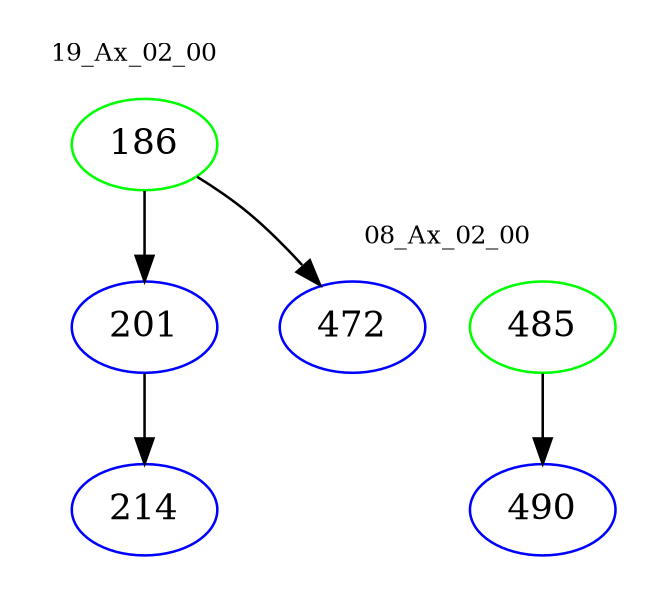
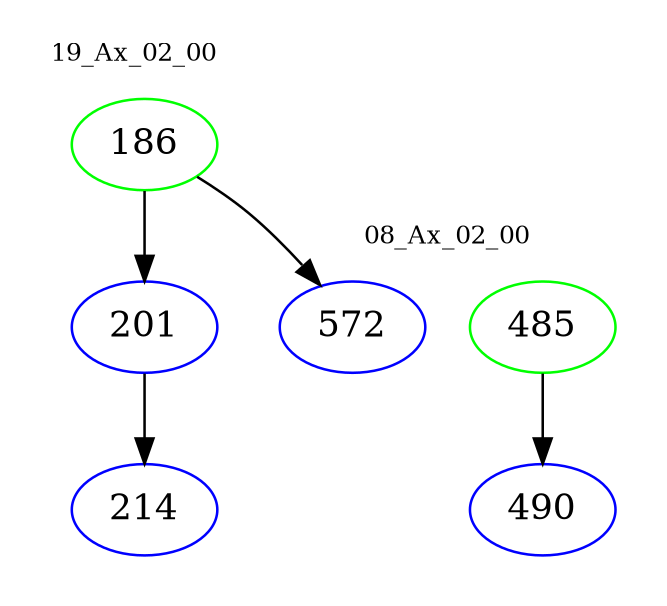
node "472": label "472" -> "572"
